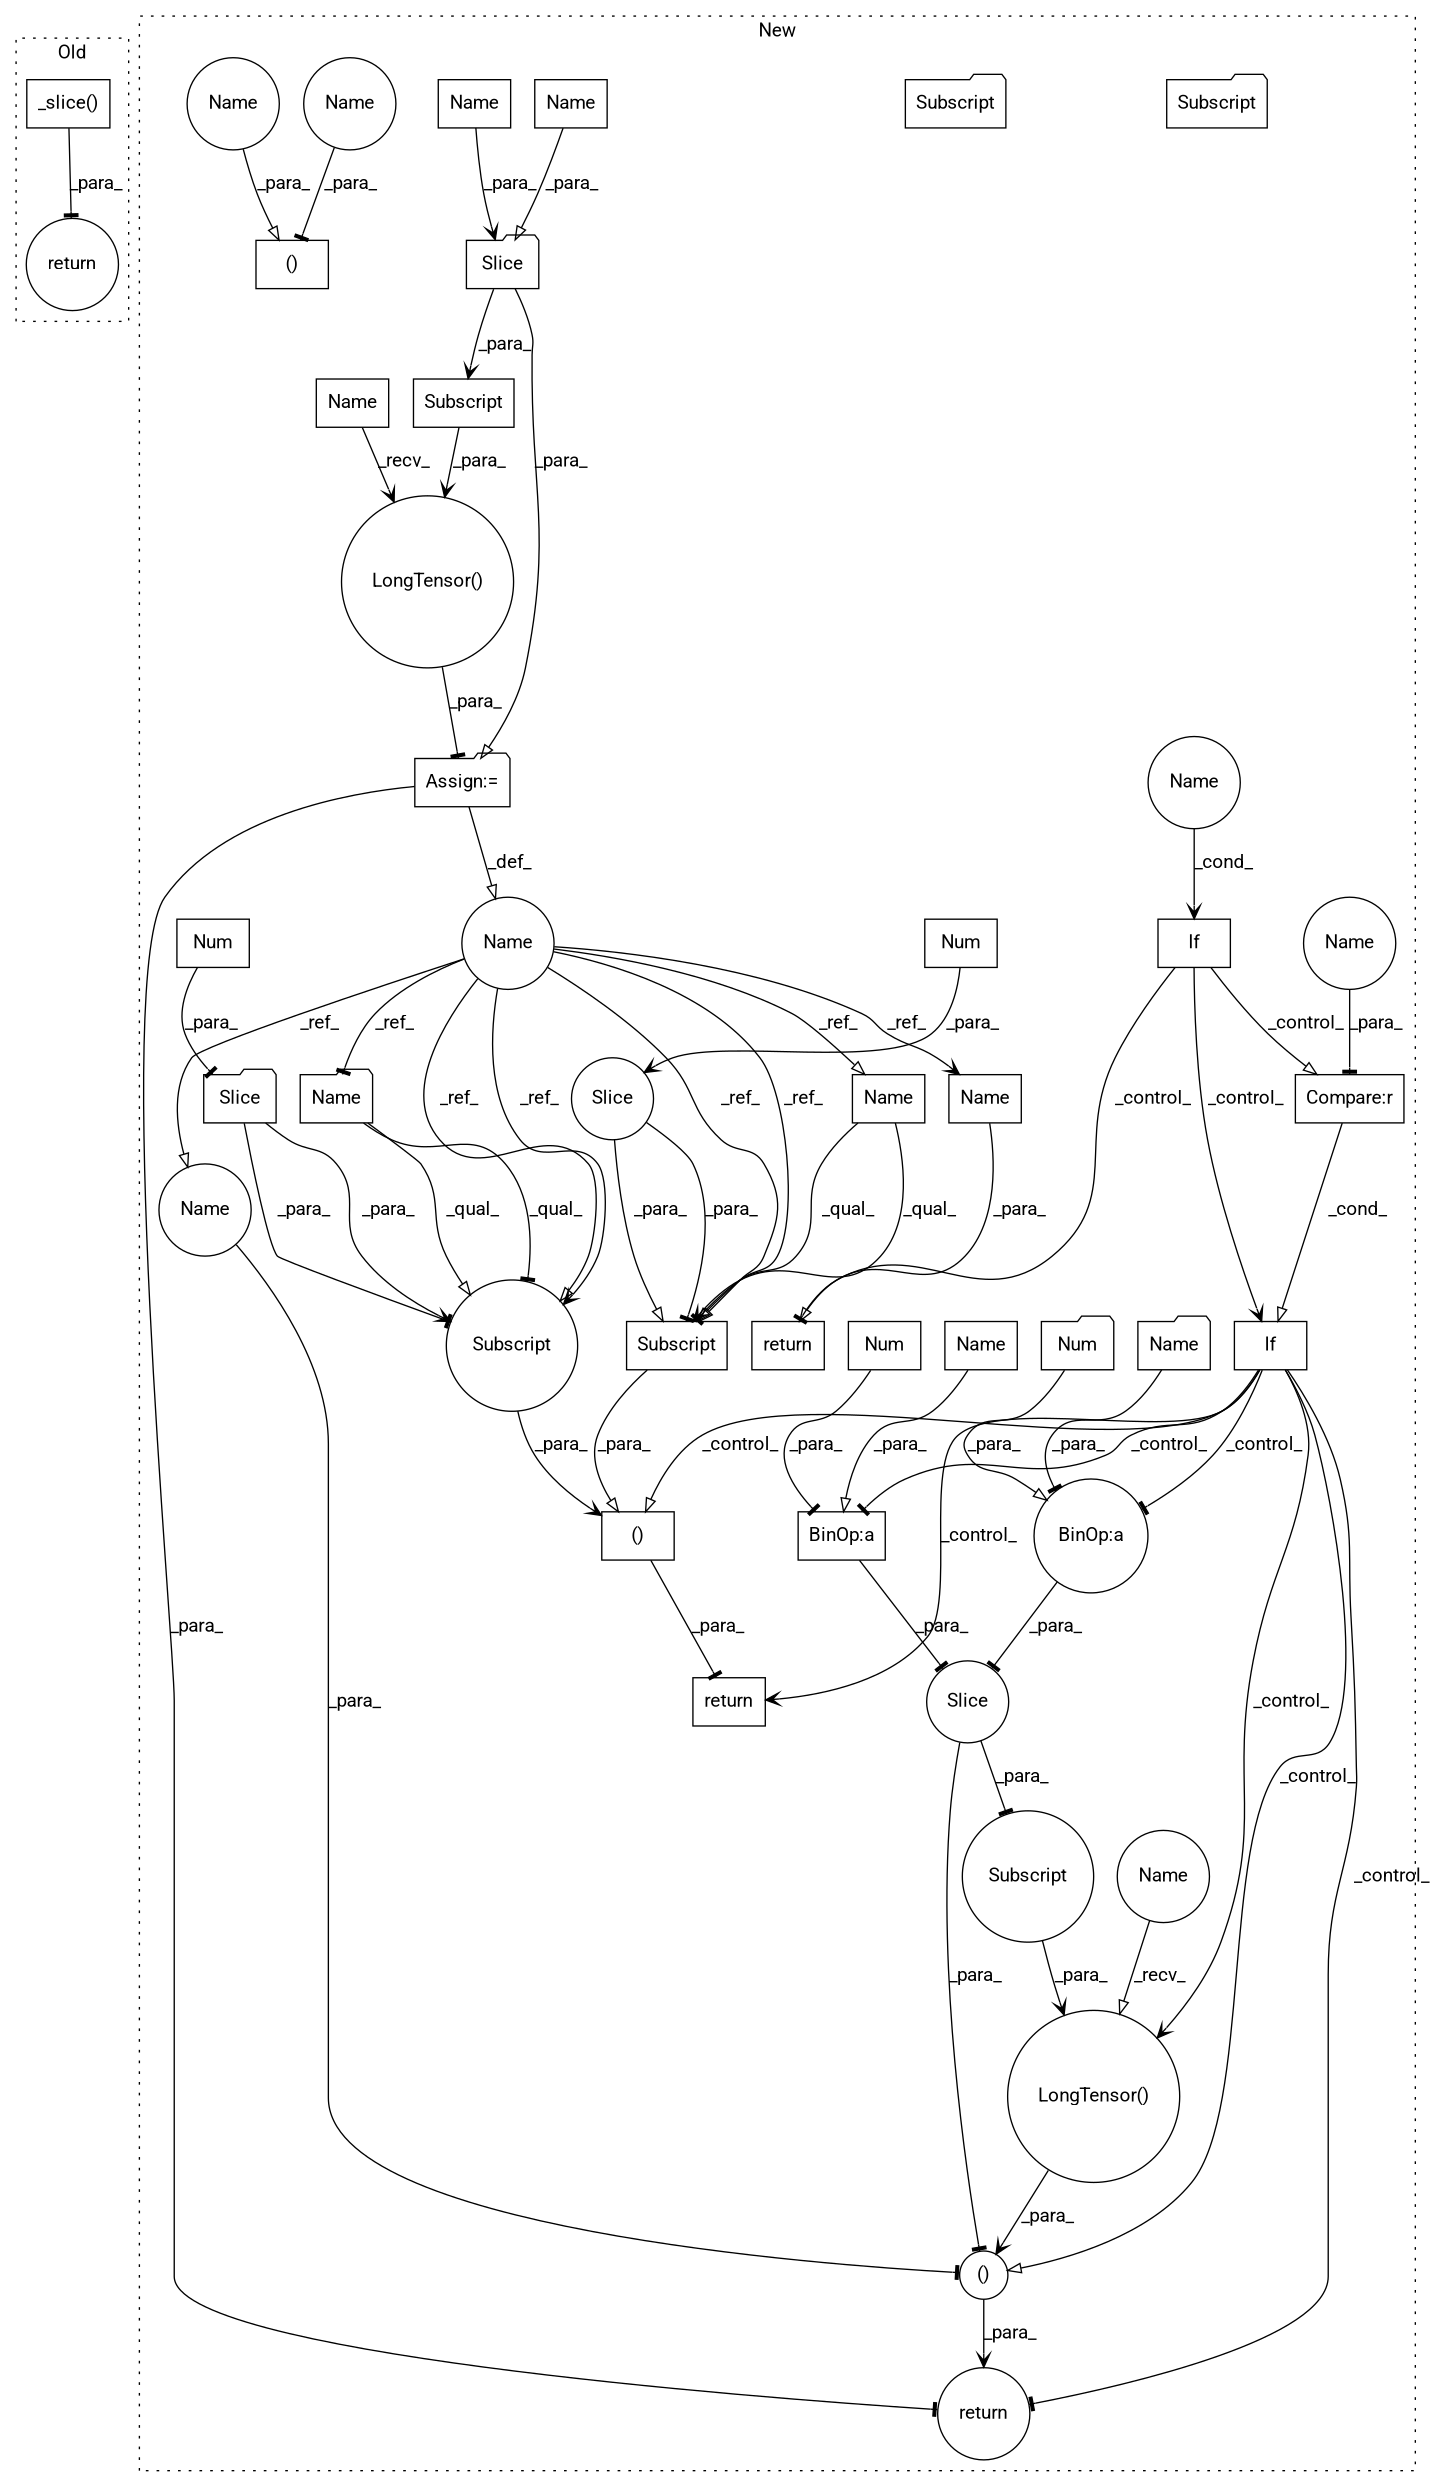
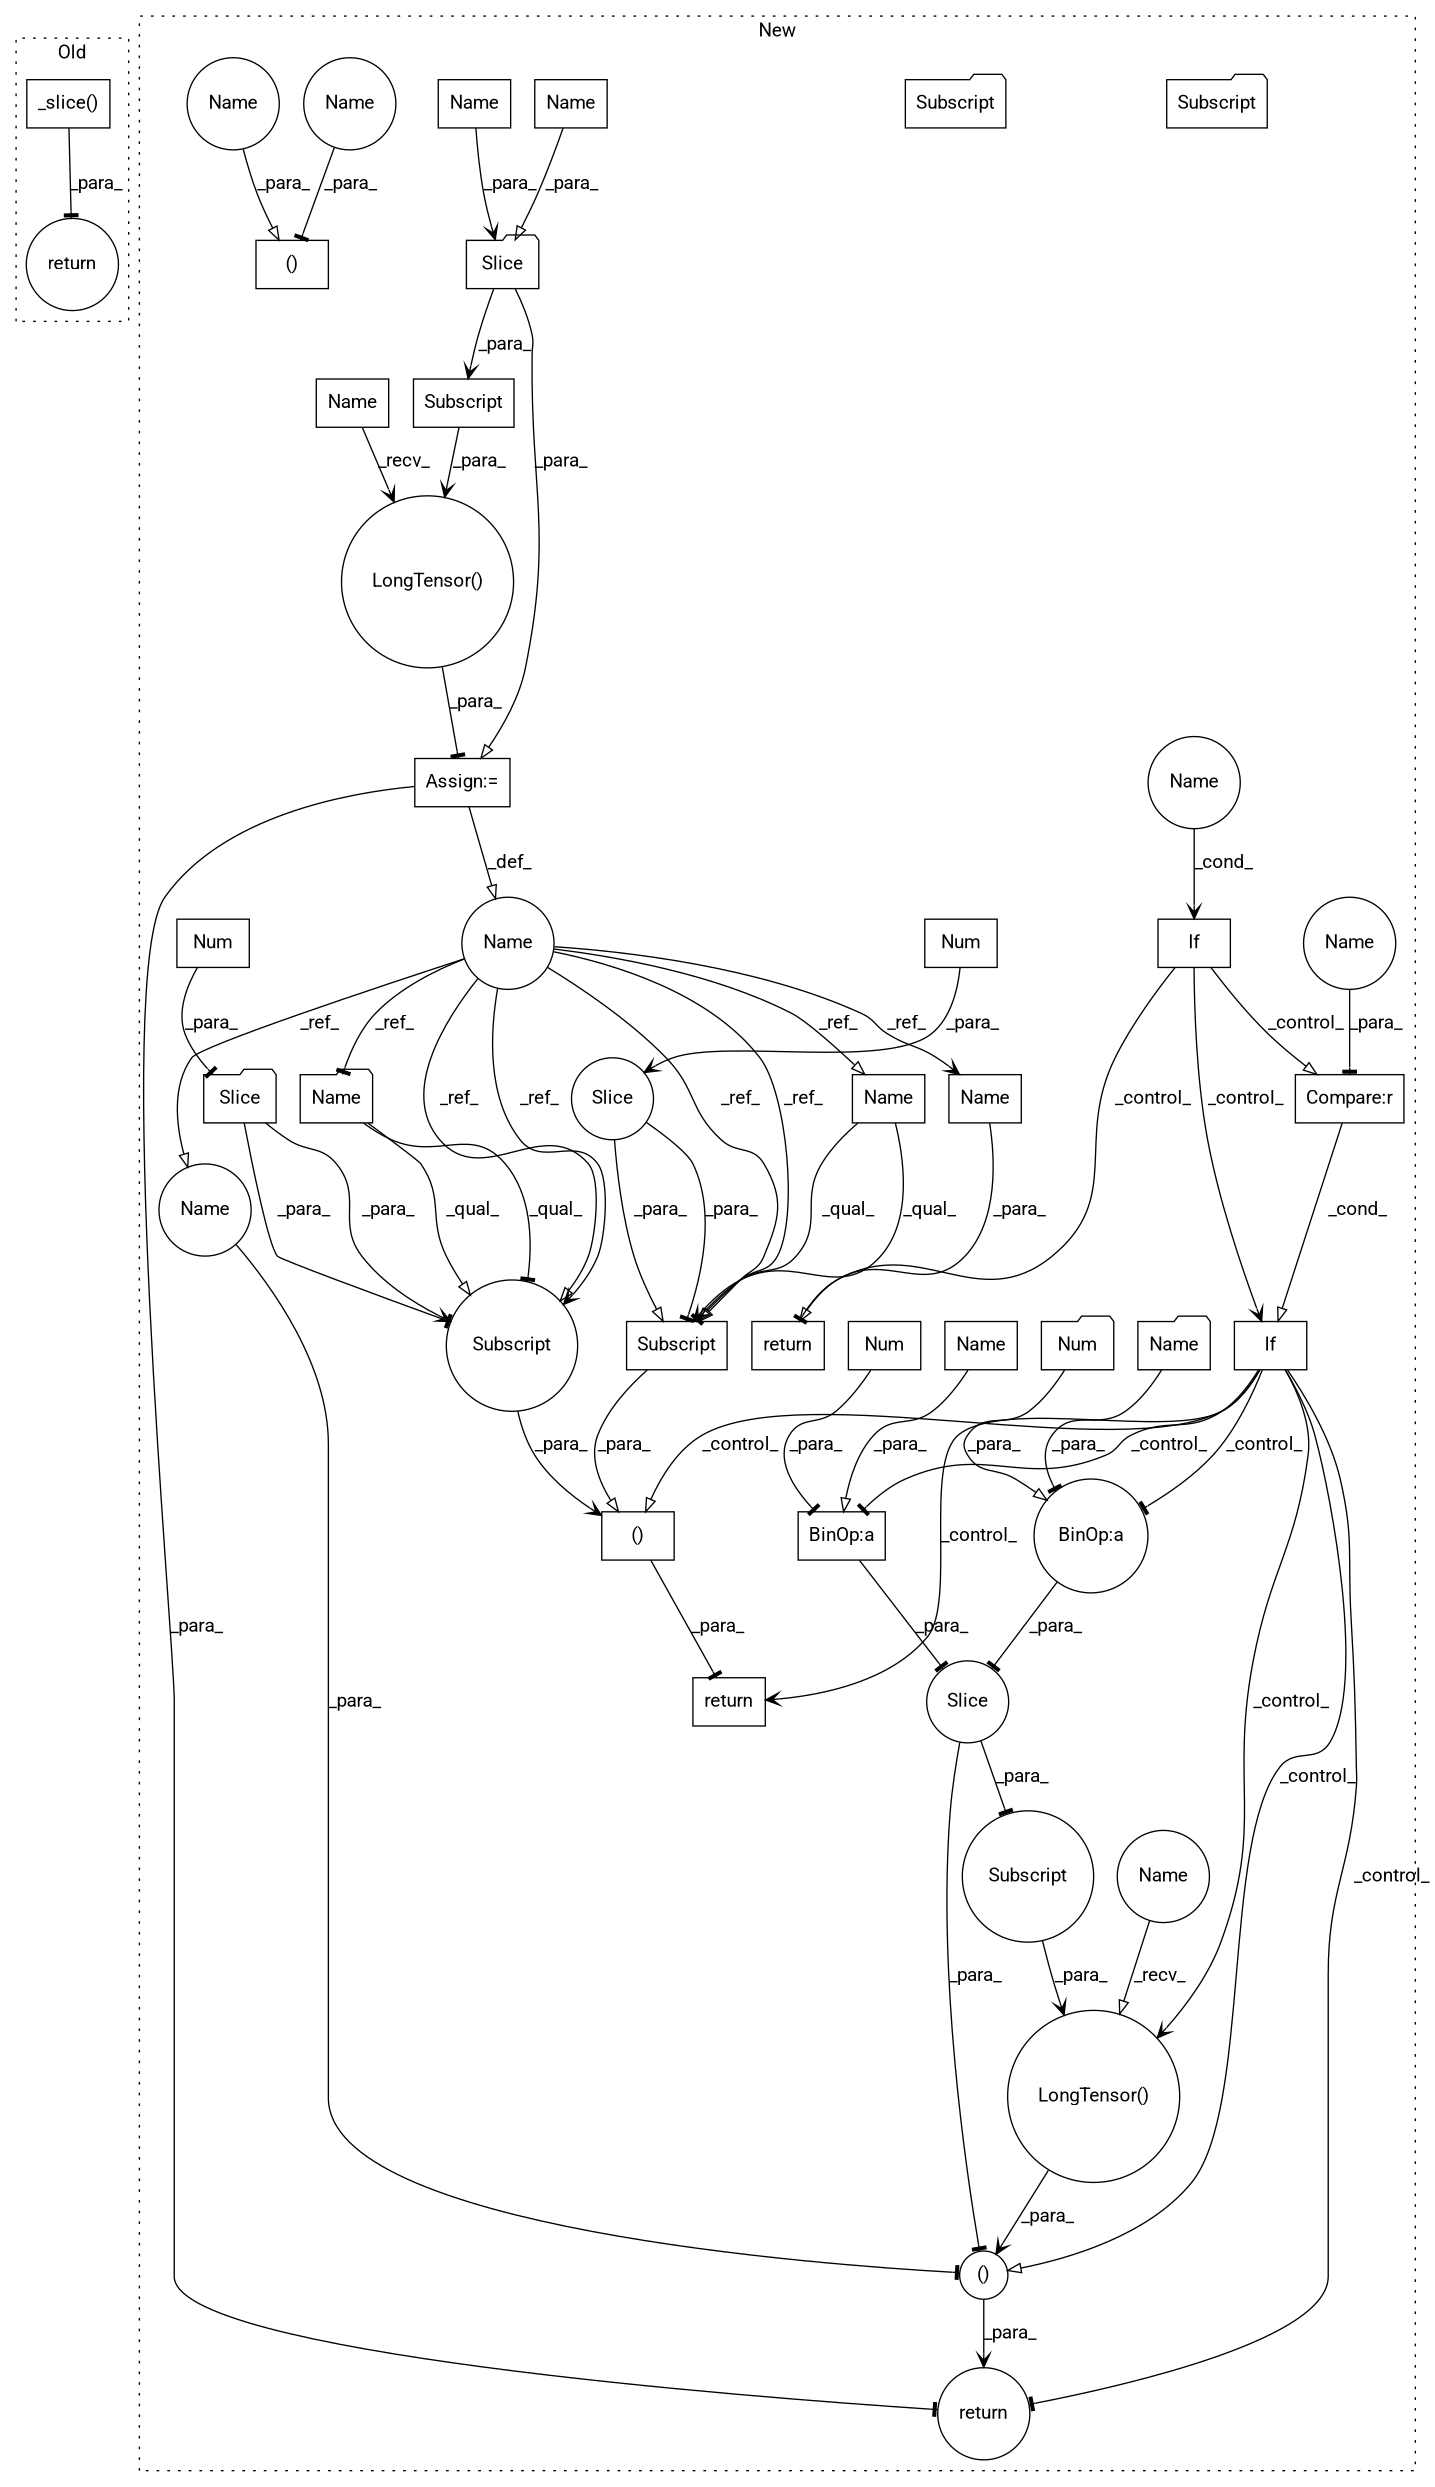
node "Assign:=": shape folder -> box
